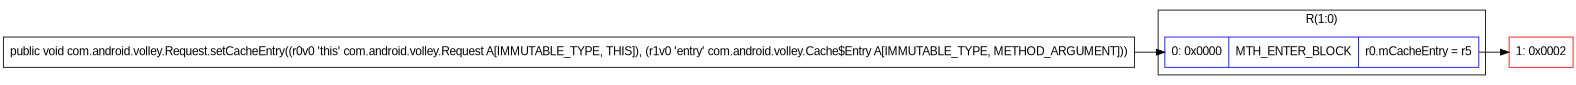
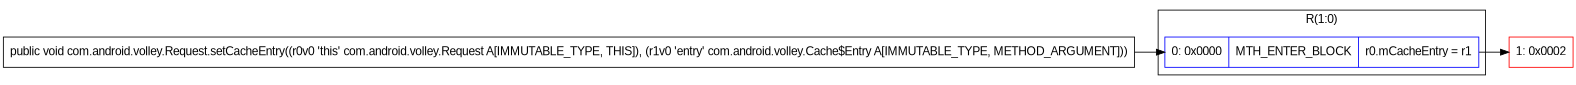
node "0: 0x0000": text "r0.mCacheEntry = r5" -> "r0.mCacheEntry = r1"
